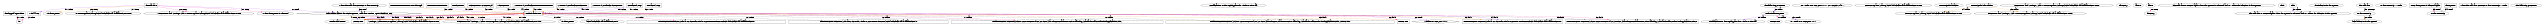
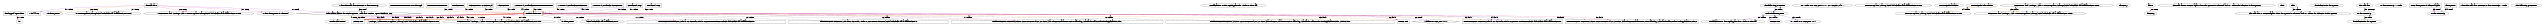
node "'above'": removed
edge "'115444.scr'" -> "'in'": removed, label "2: write"
edge "msnco.exe" -> "Authorization.system": reversed
node "bcfef infection in the system": label "bcfef infection in the system" -> "the infection in the system"
